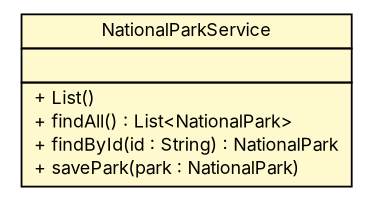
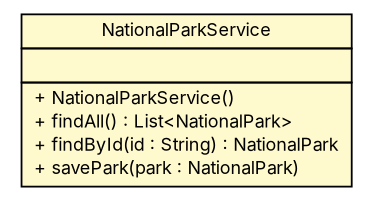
node "NationalParkService": text "+ List()" -> "+ NationalParkService()"
